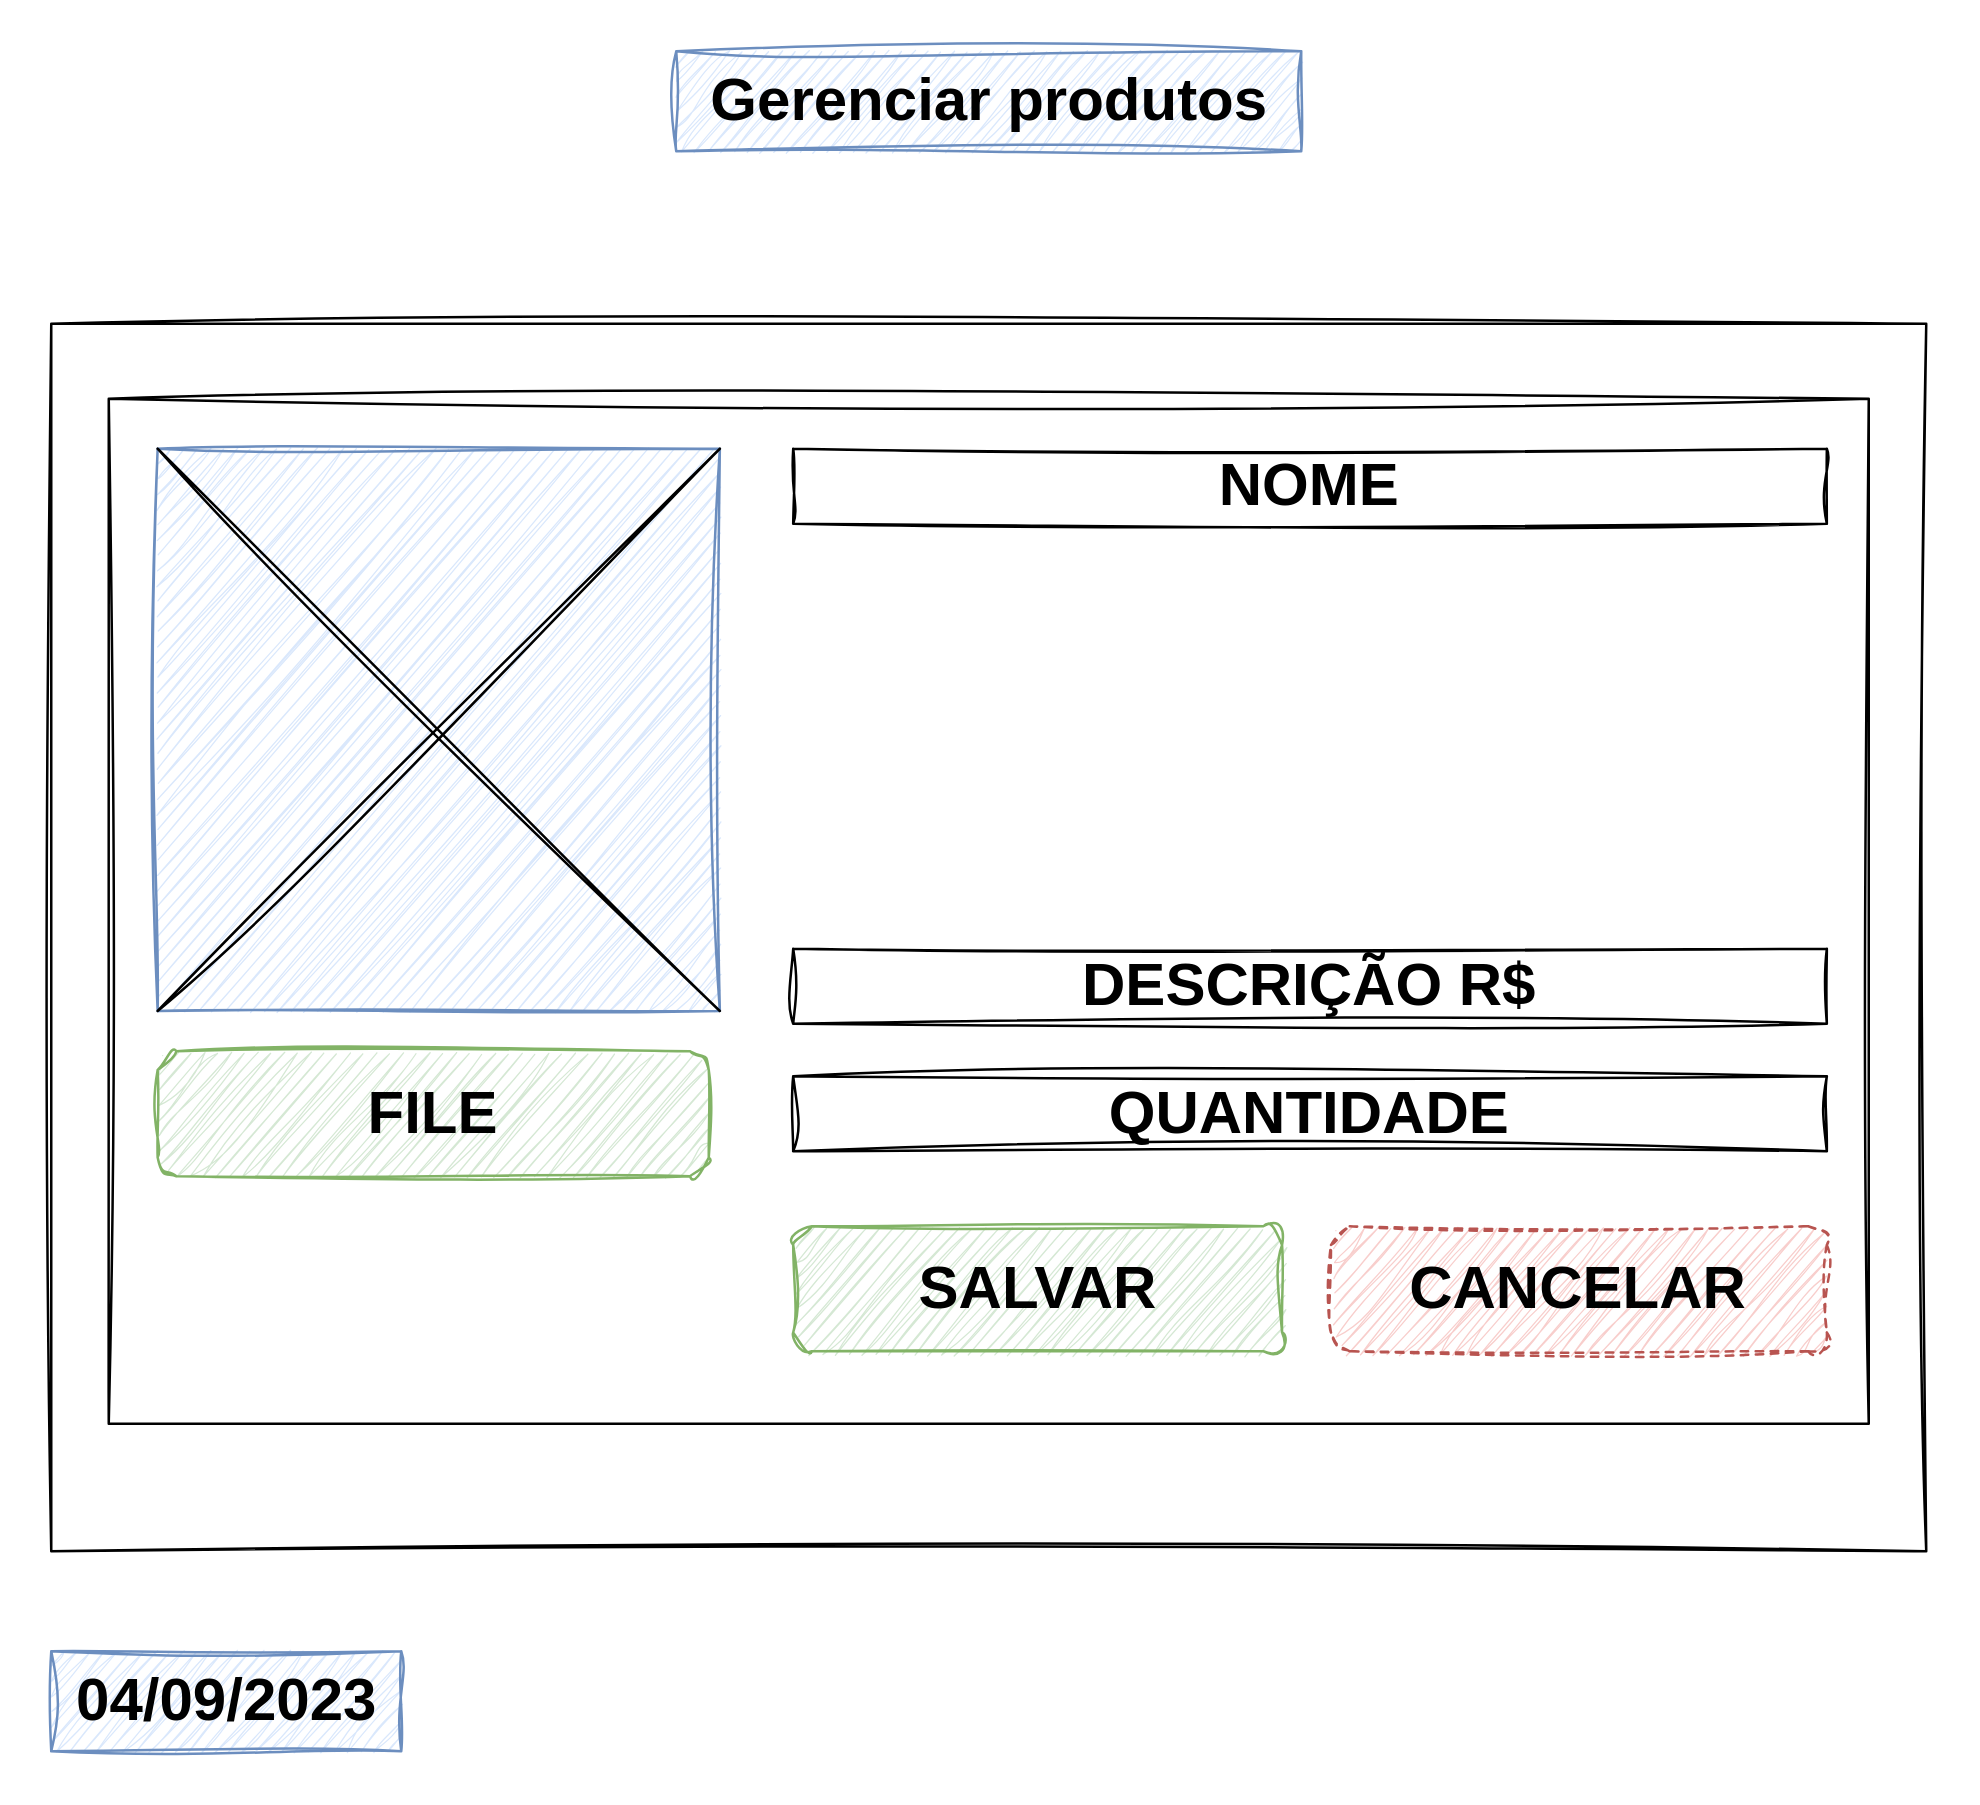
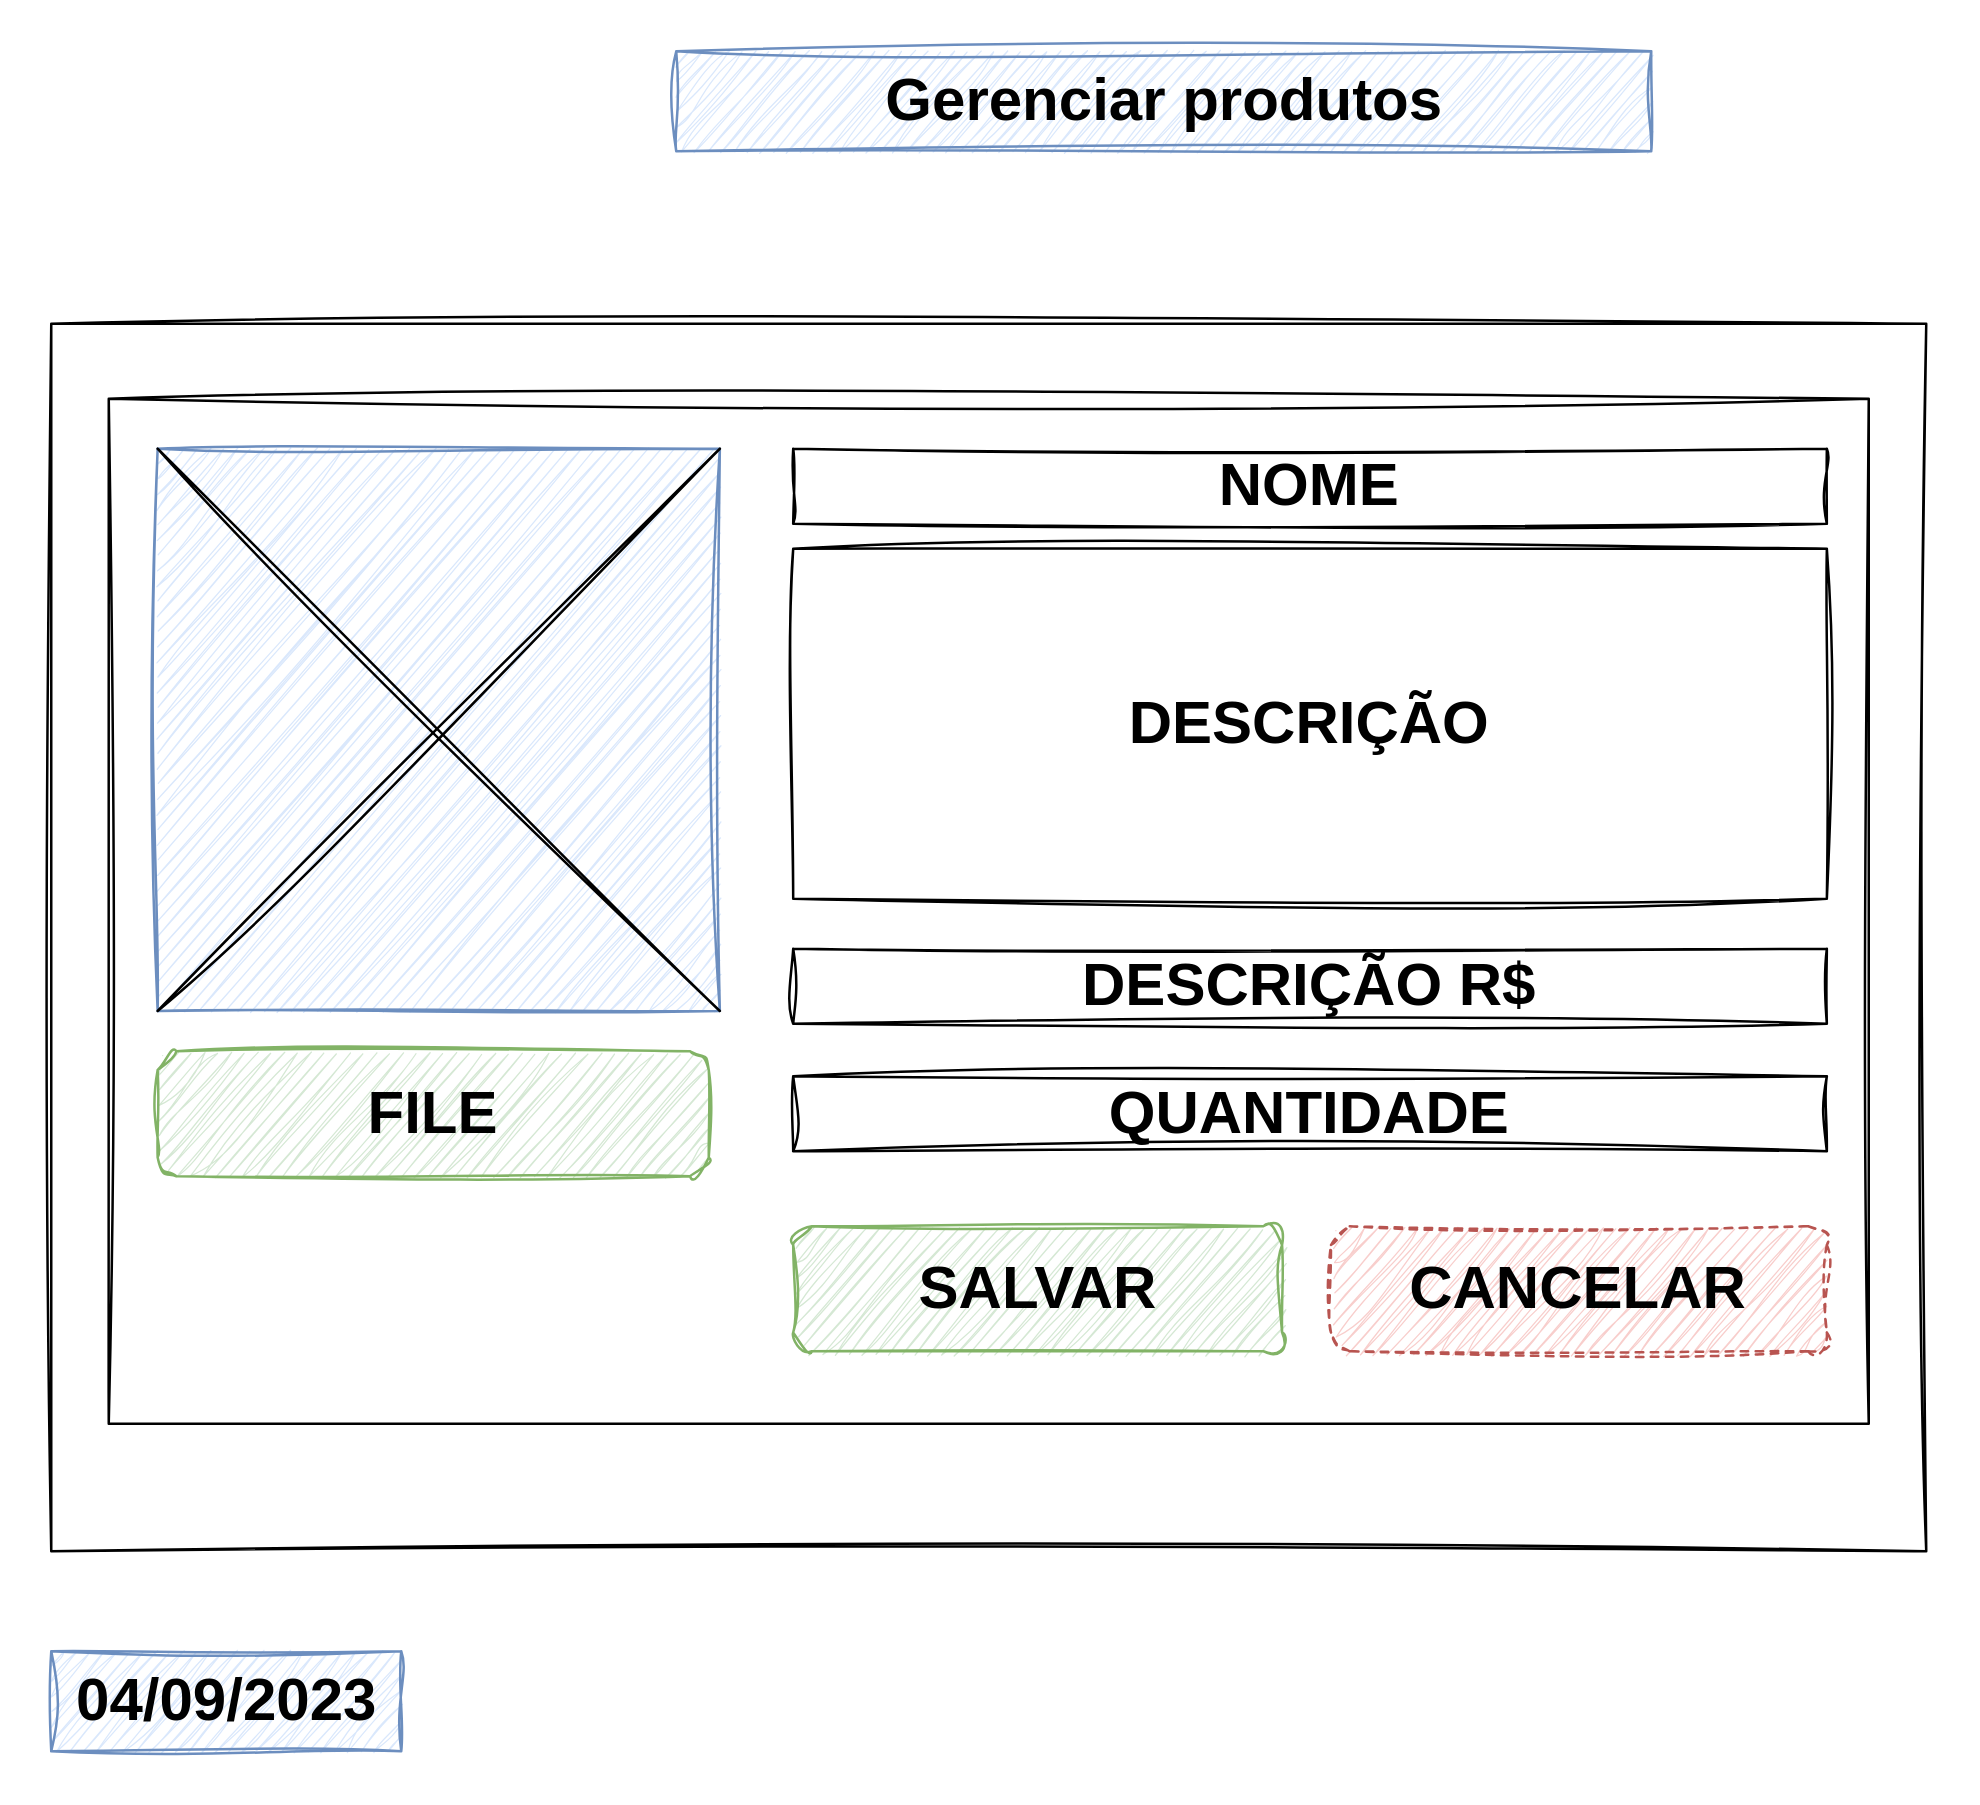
node "Gerenciar produtos": size 625x100 -> 975x100
node "DESCRIÇÃO": added
